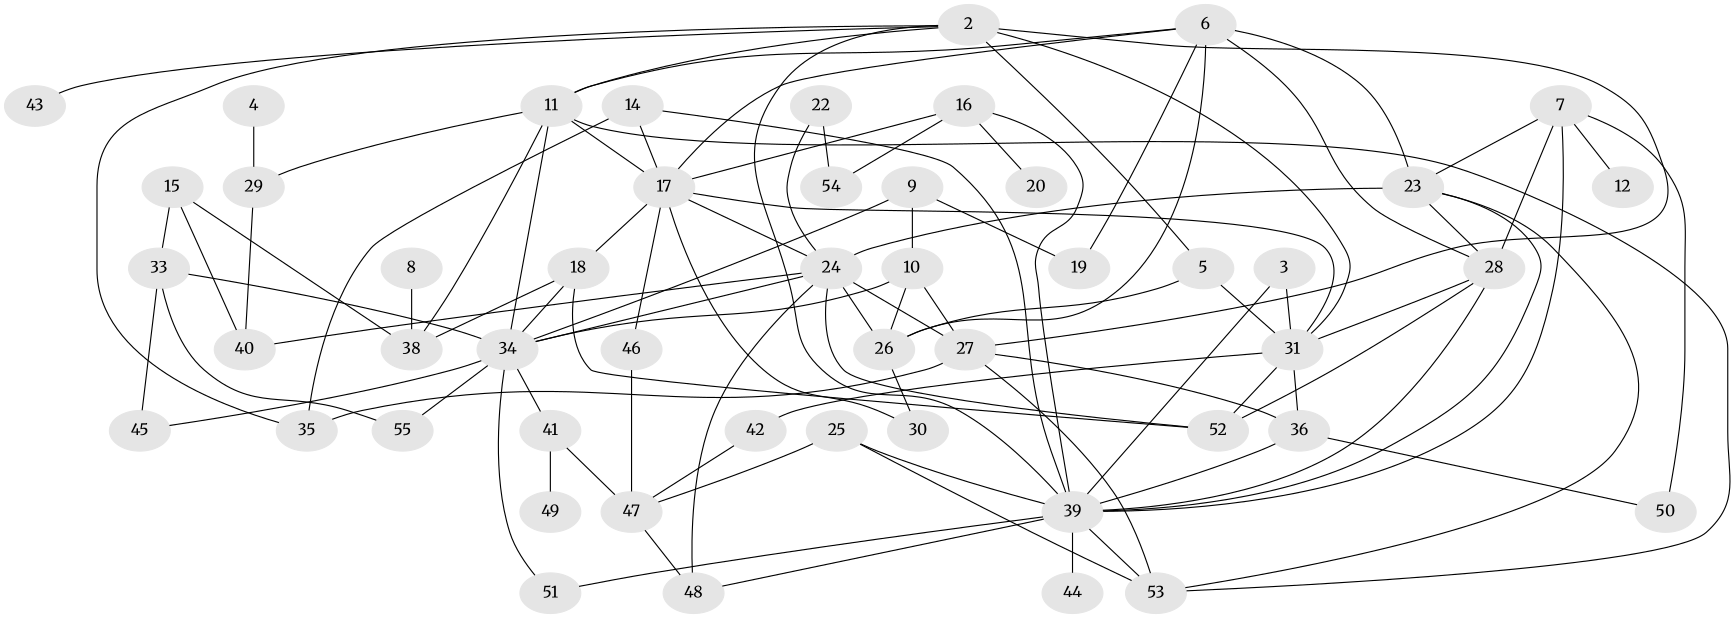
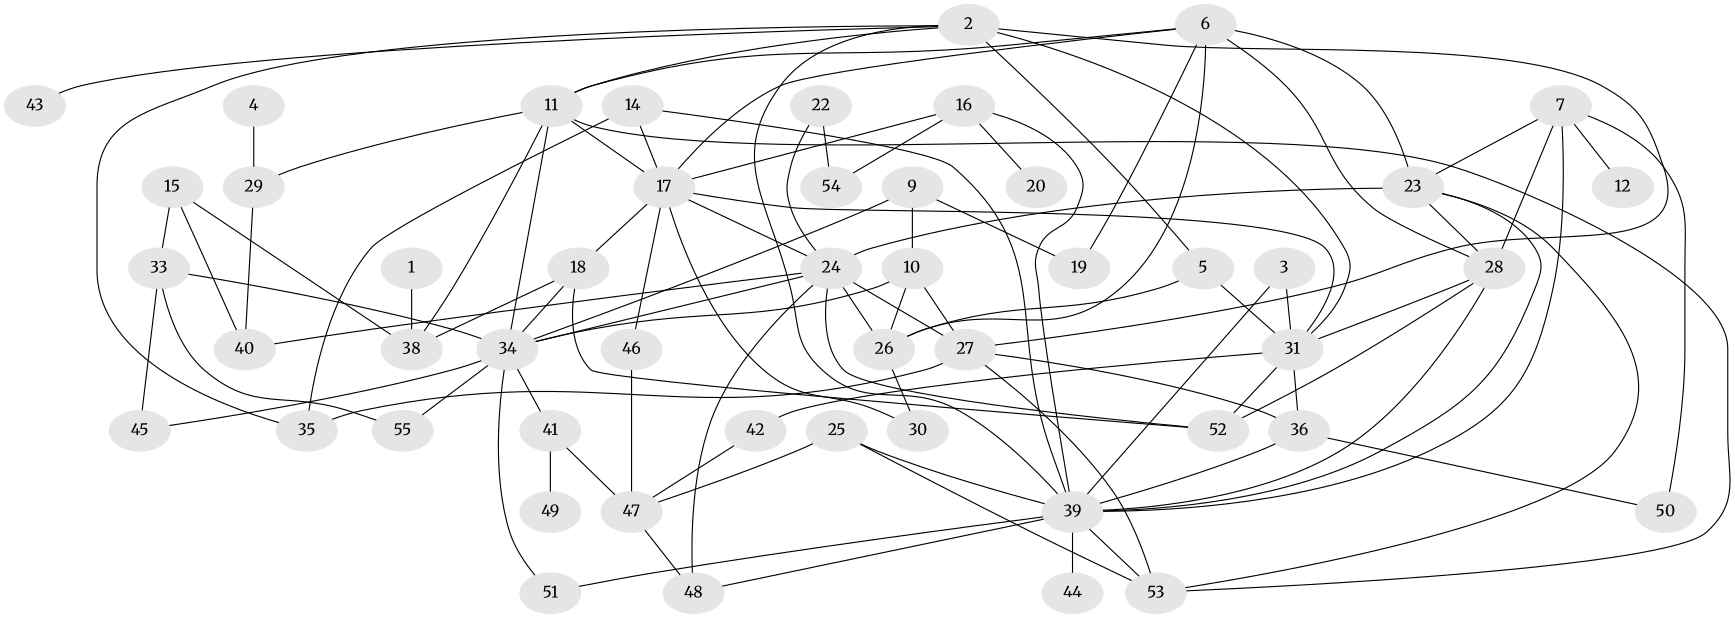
node "8": label "8" -> "1"
